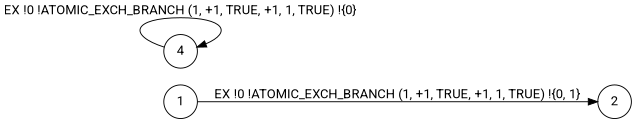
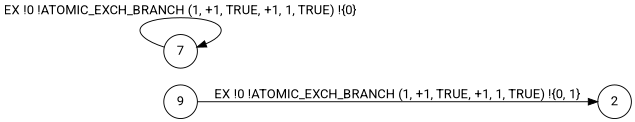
node "4": label "4" -> "7"
node "1": label "1" -> "9"
